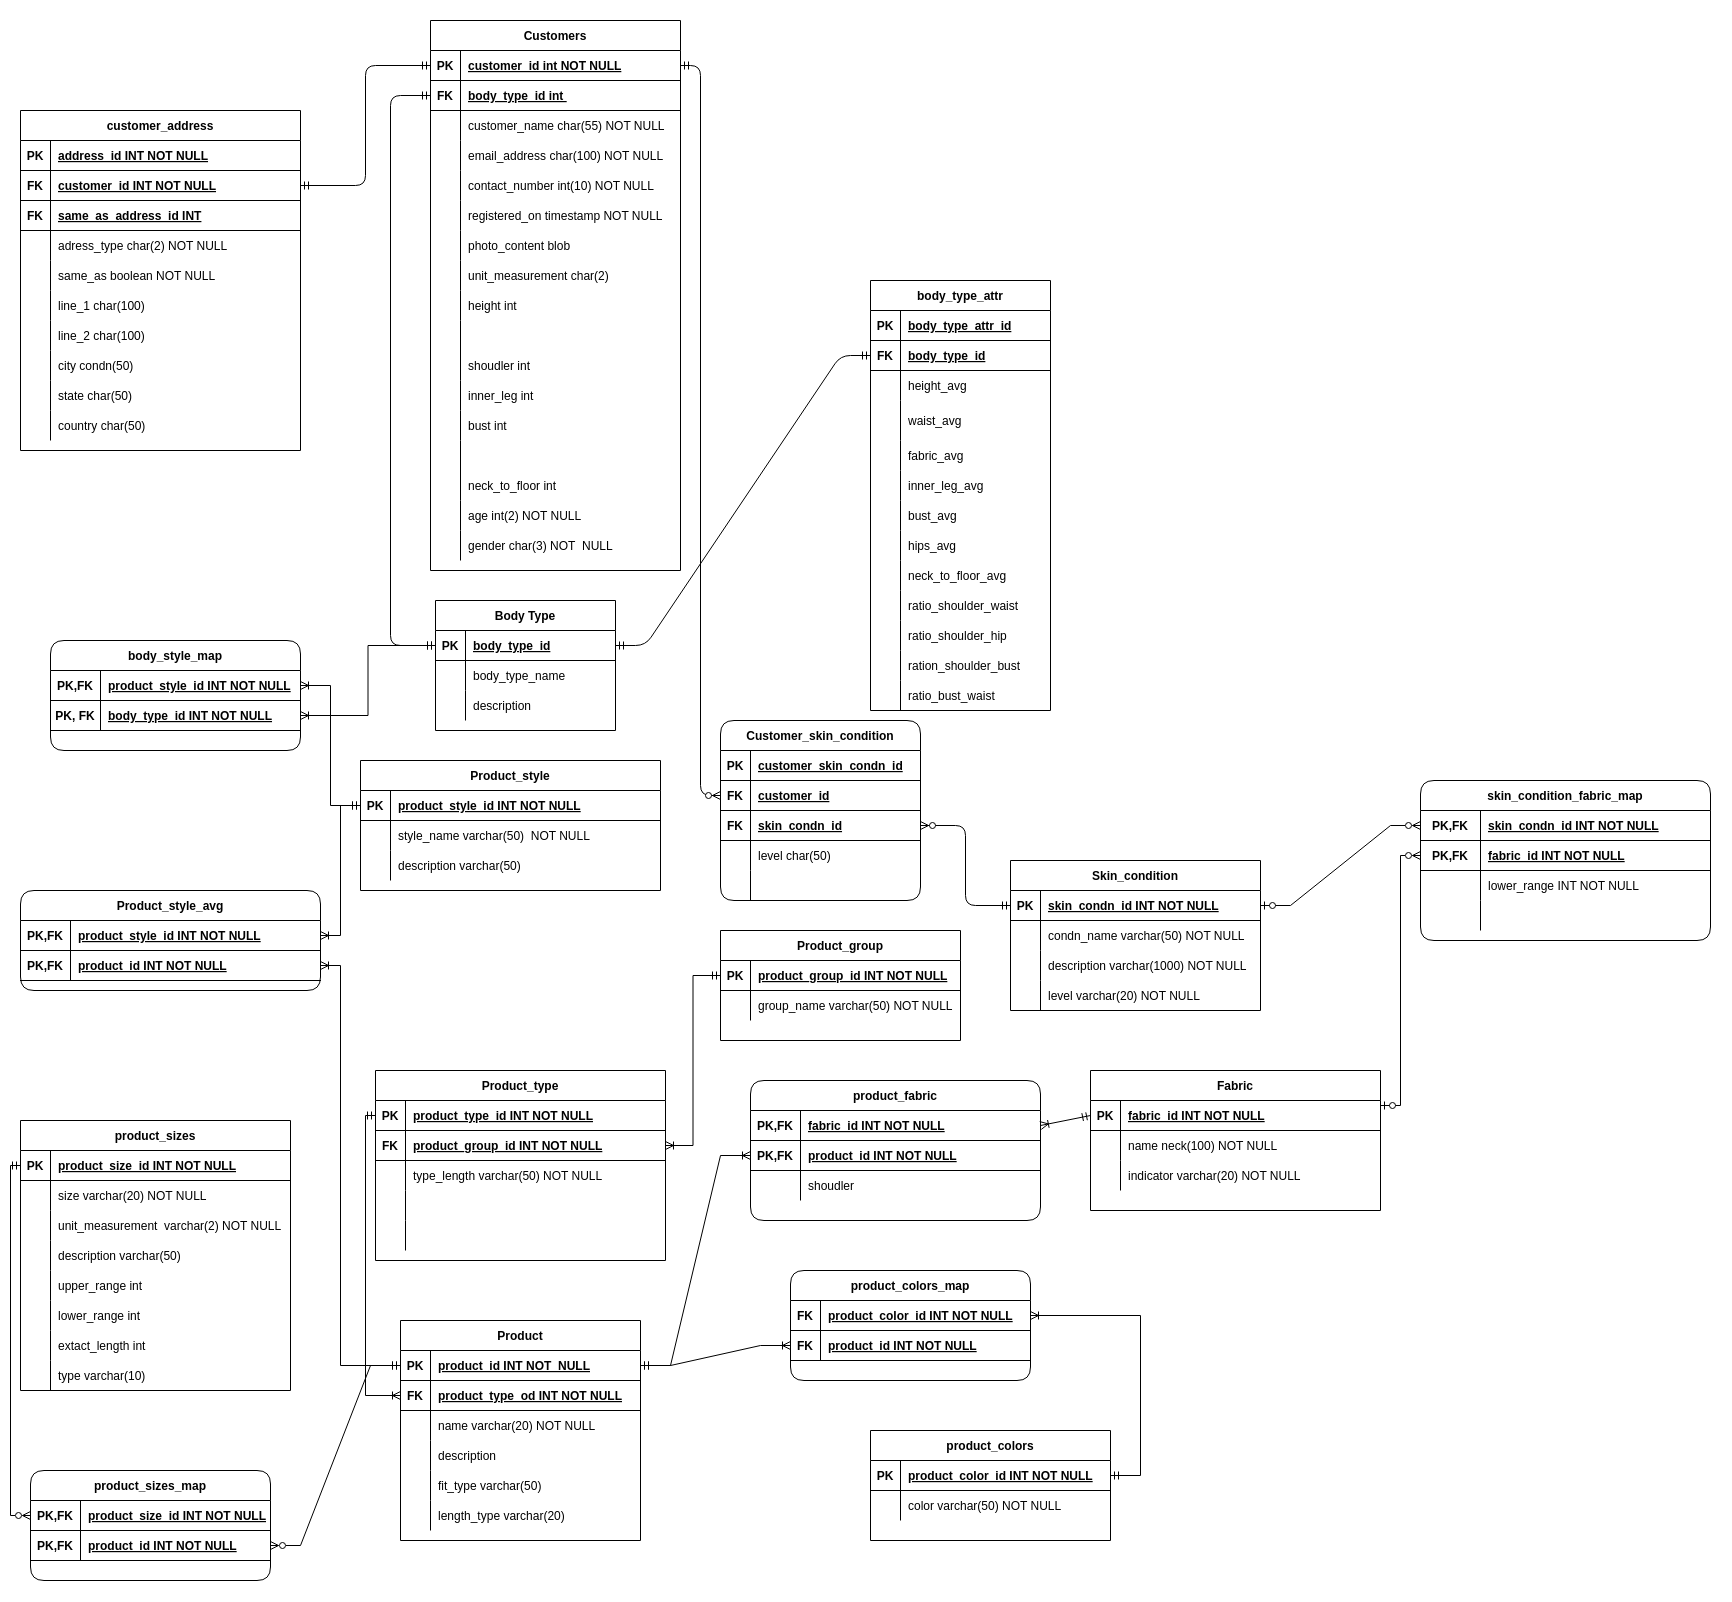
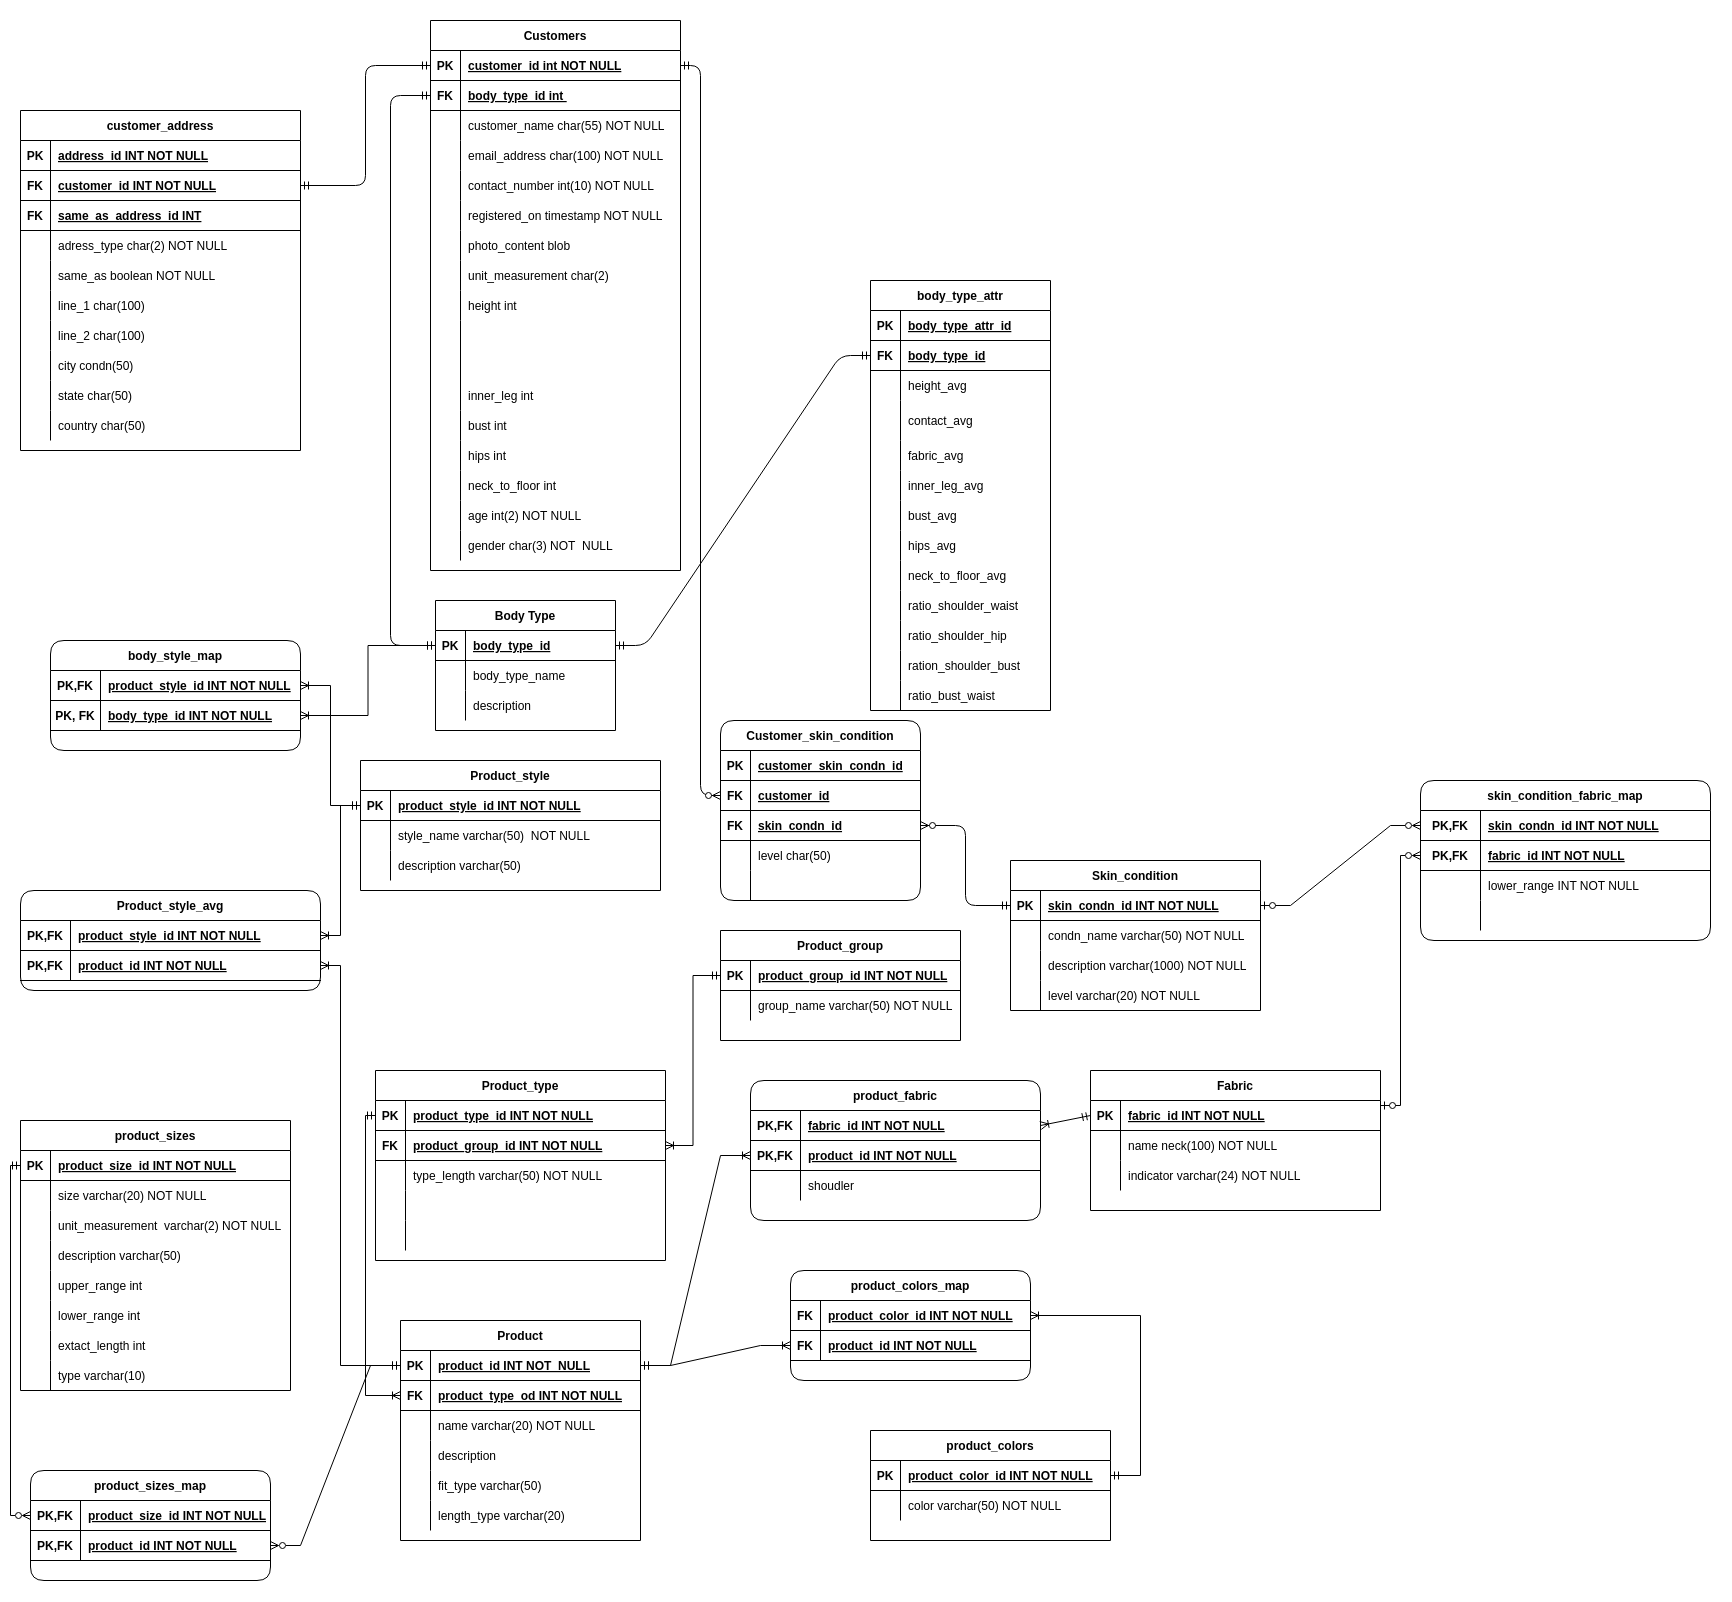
node "shoudler int": removed
node "waist_avg": label "waist_avg" -> "contact_avg"
node "hips int": added
node "indicator varchar(20) NOT NULL": label "indicator varchar(20) NOT NULL" -> "indicator varchar(24) NOT NULL"
